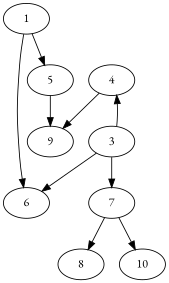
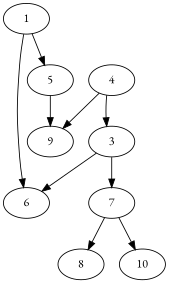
edge "3" -> "4": reversed
